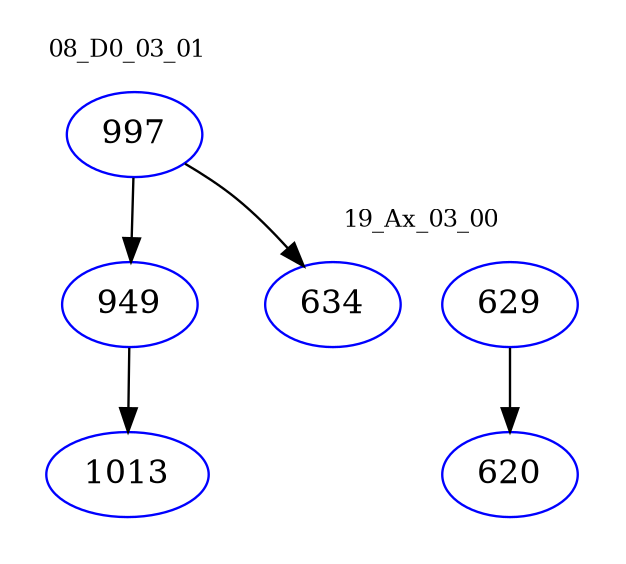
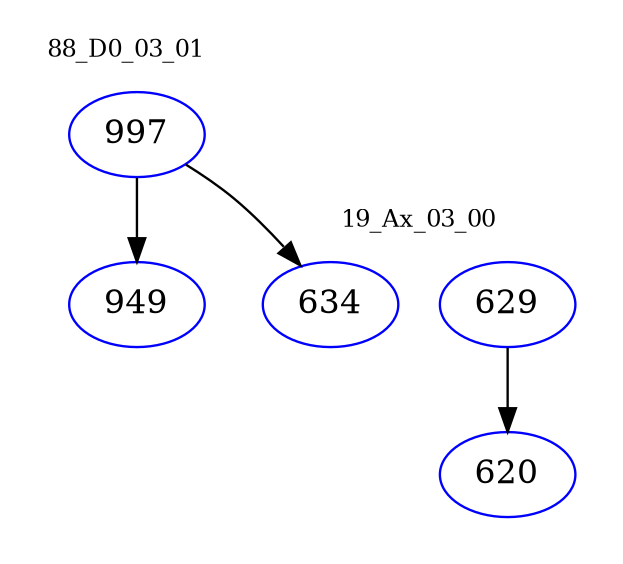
cluster "08_D0_03_01": label "08_D0_03_01" -> "88_D0_03_01"
node "1013": removed
